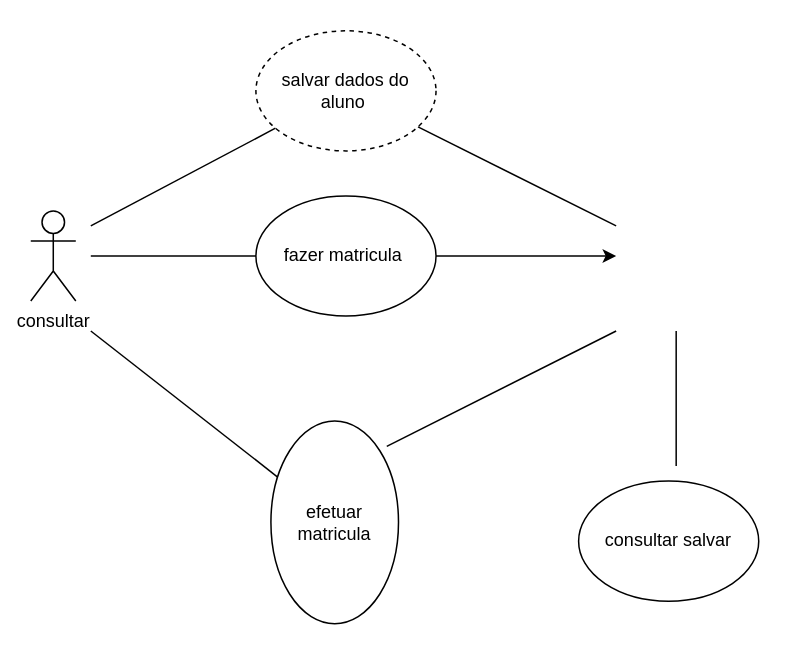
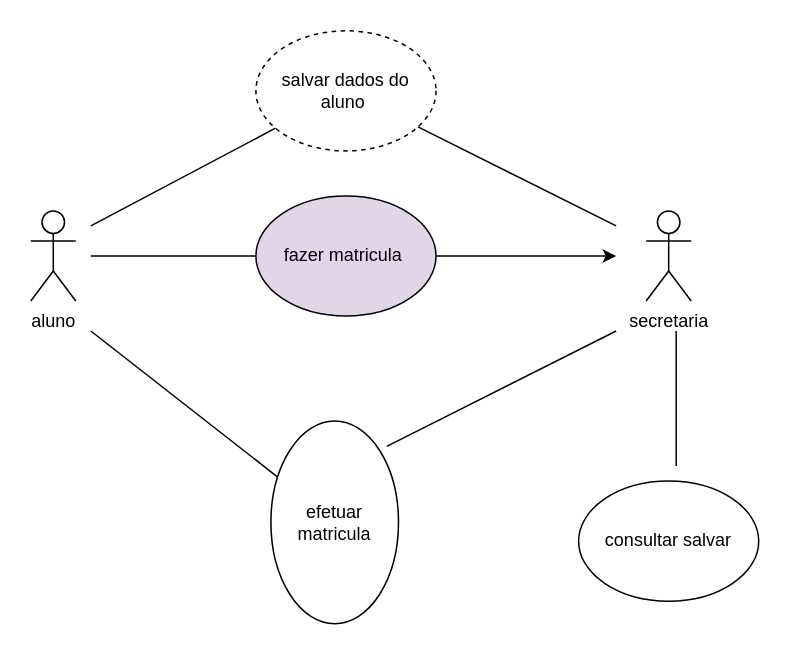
node "fazer matricula": fillcolor #ffffff -> #e1d5e7
node "secretaria": added
node "consultar": label "consultar" -> "aluno"
